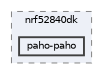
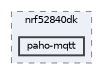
node "paho-paho": label "paho-paho" -> "paho-mqtt"
